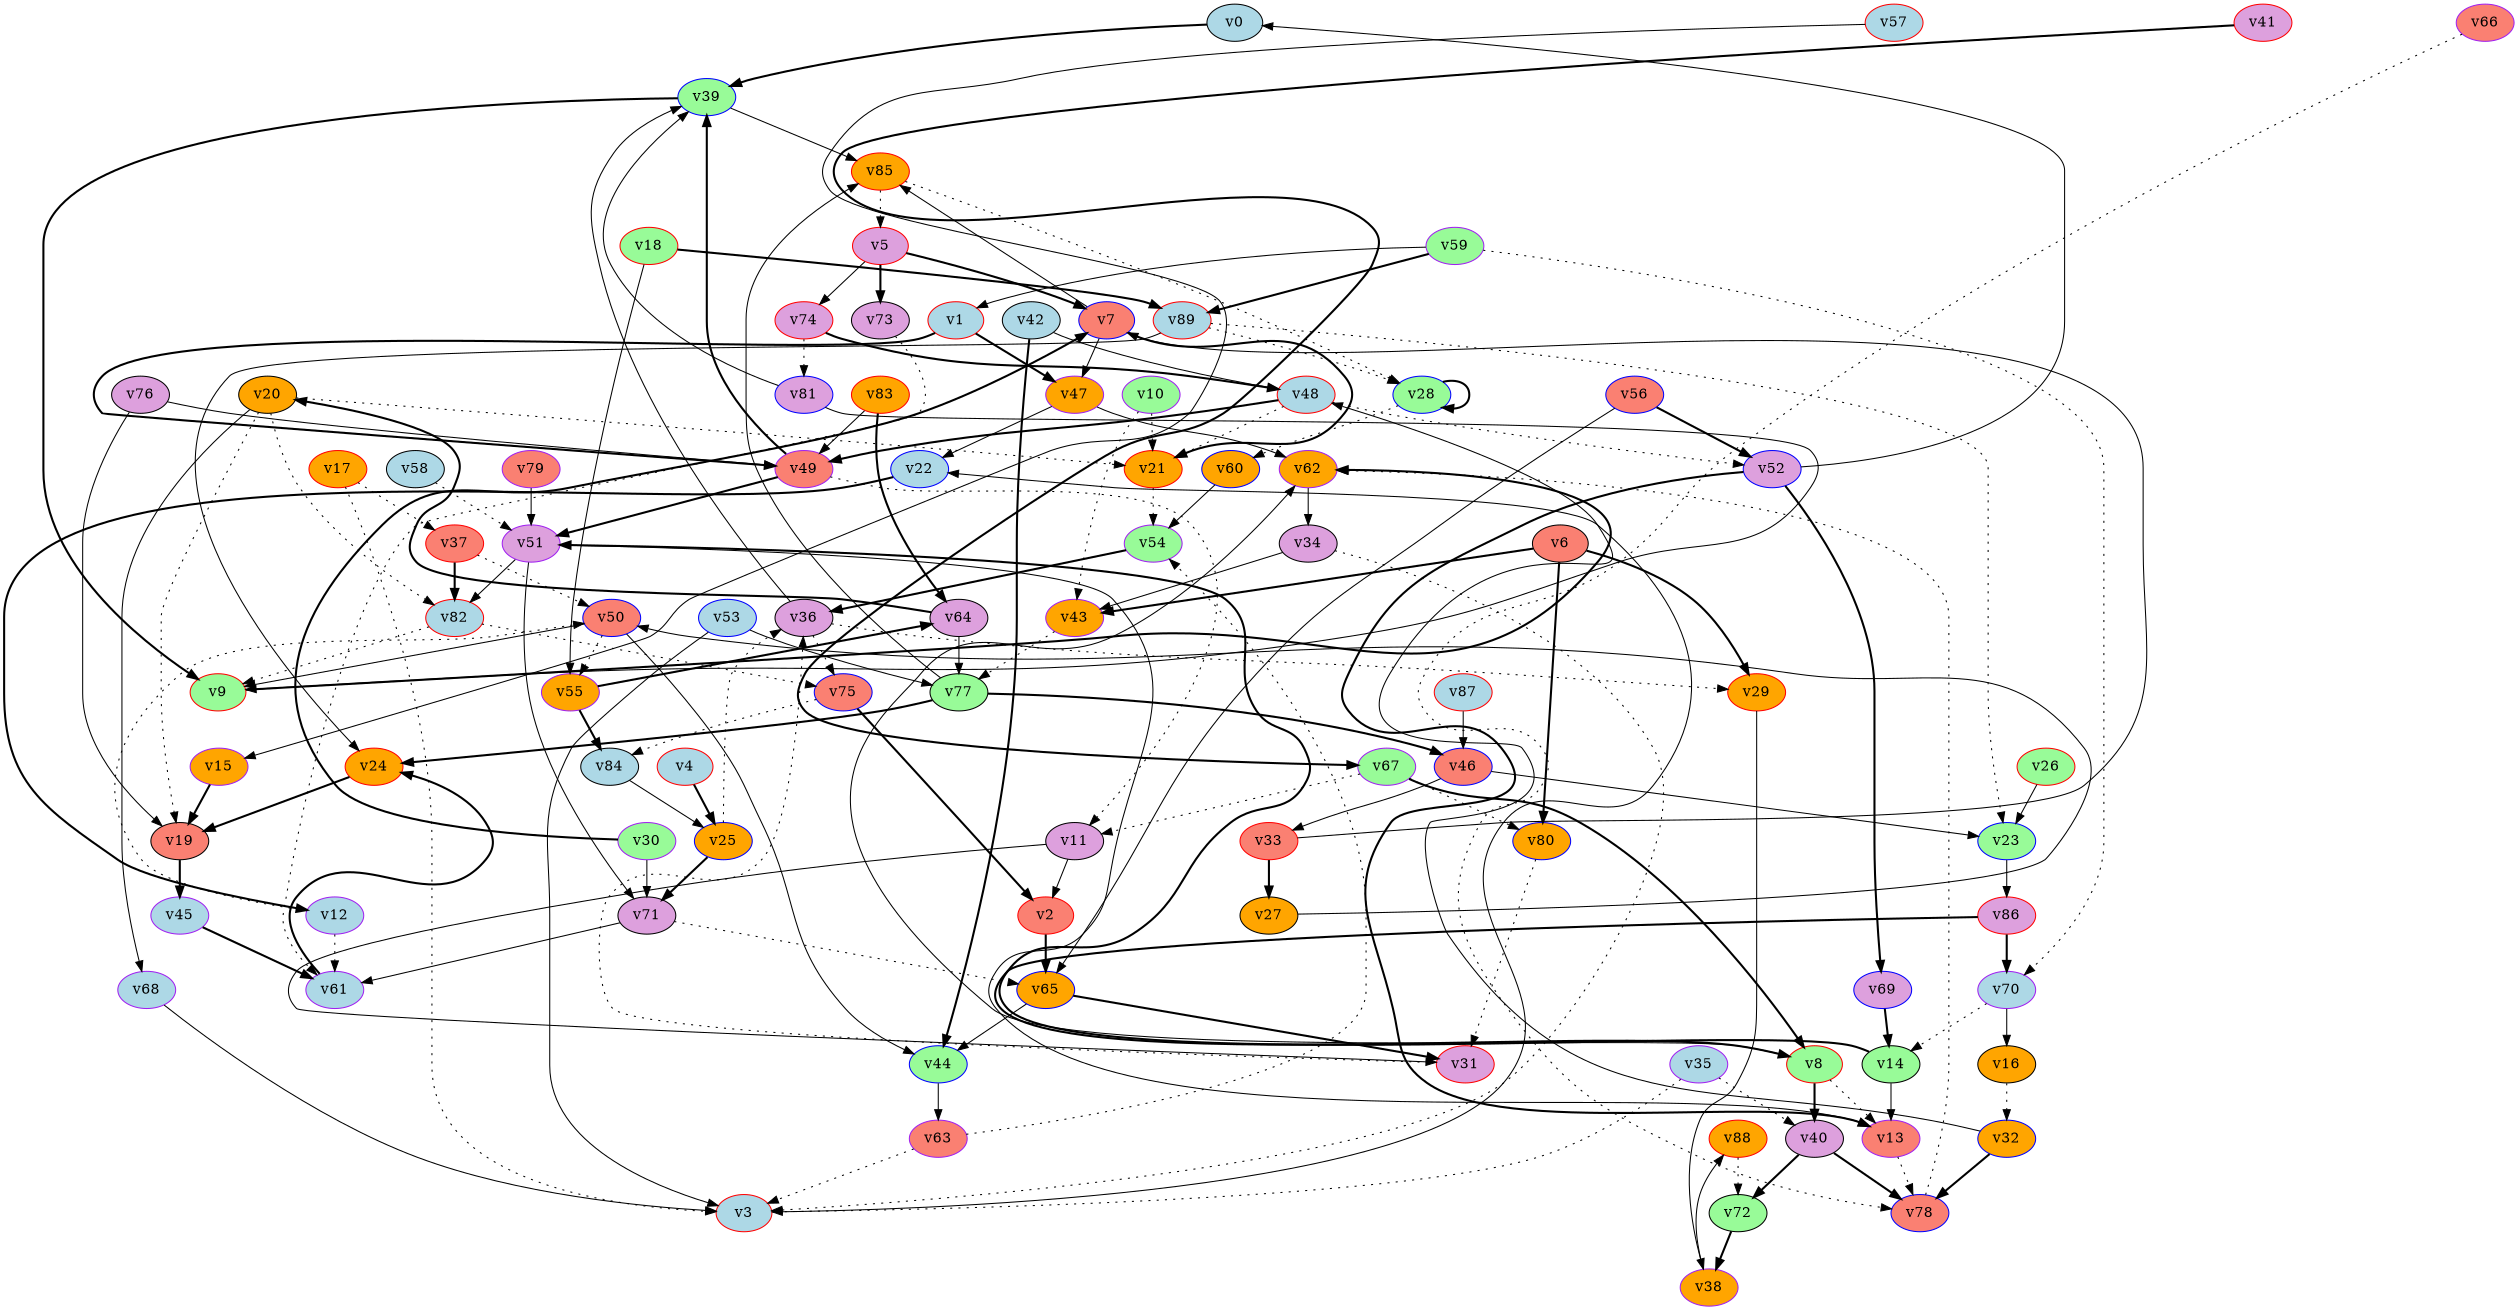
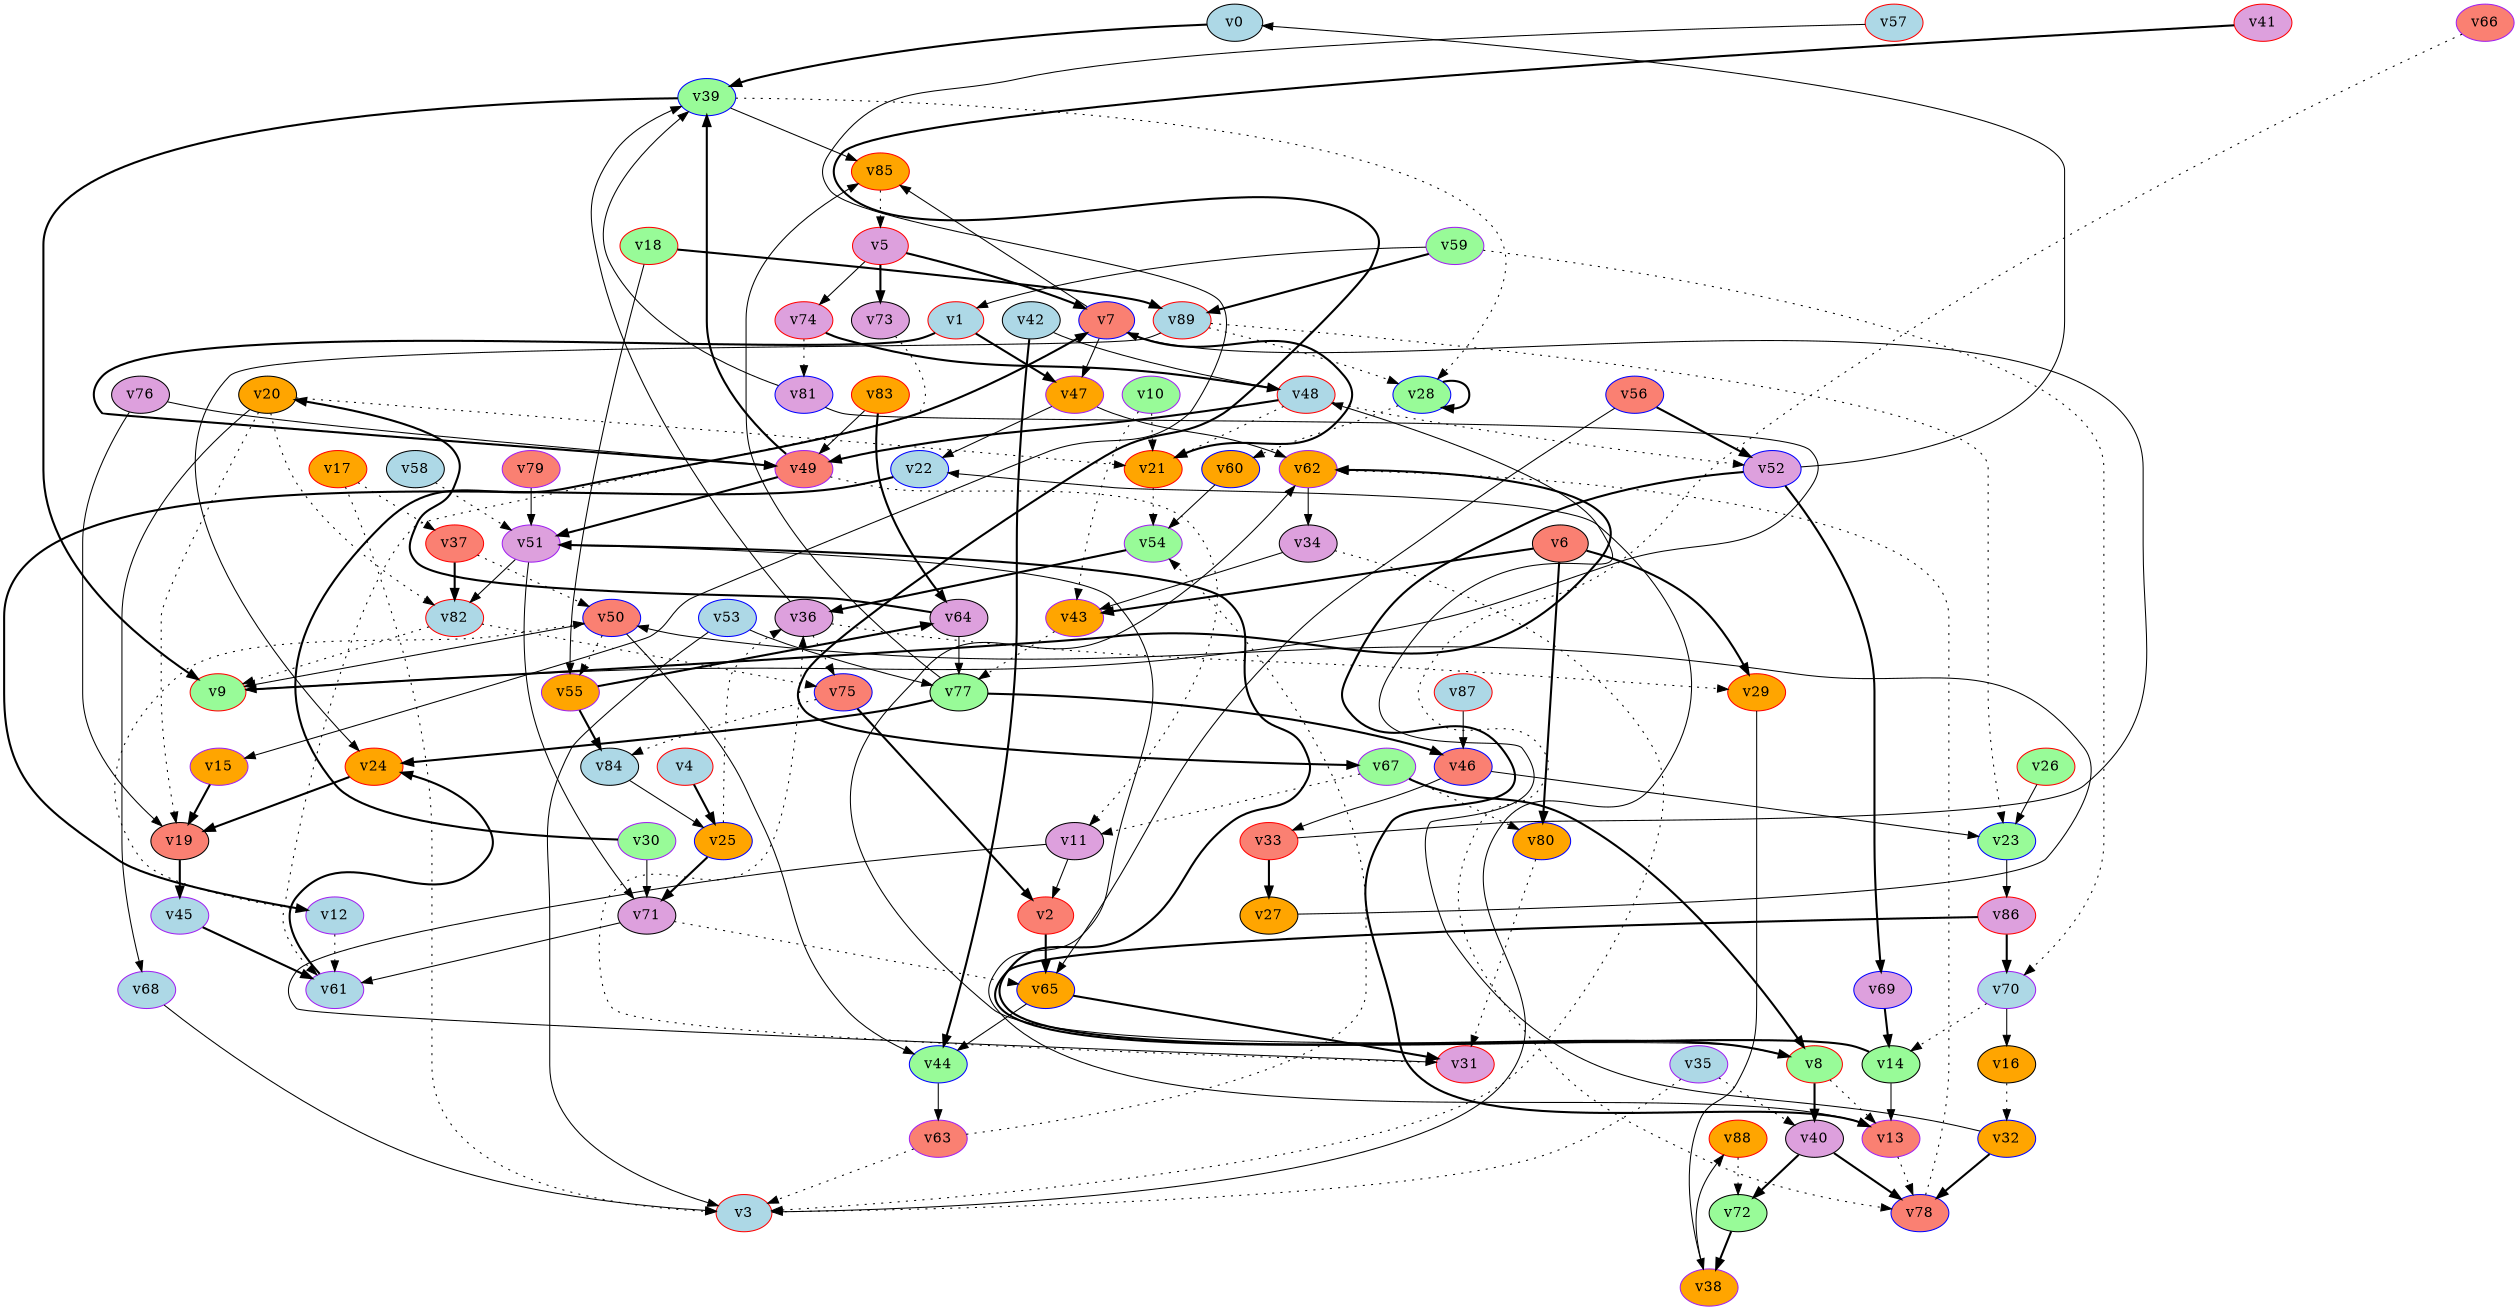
edge "v85" -> "v28": now "v39" -> "v28"
